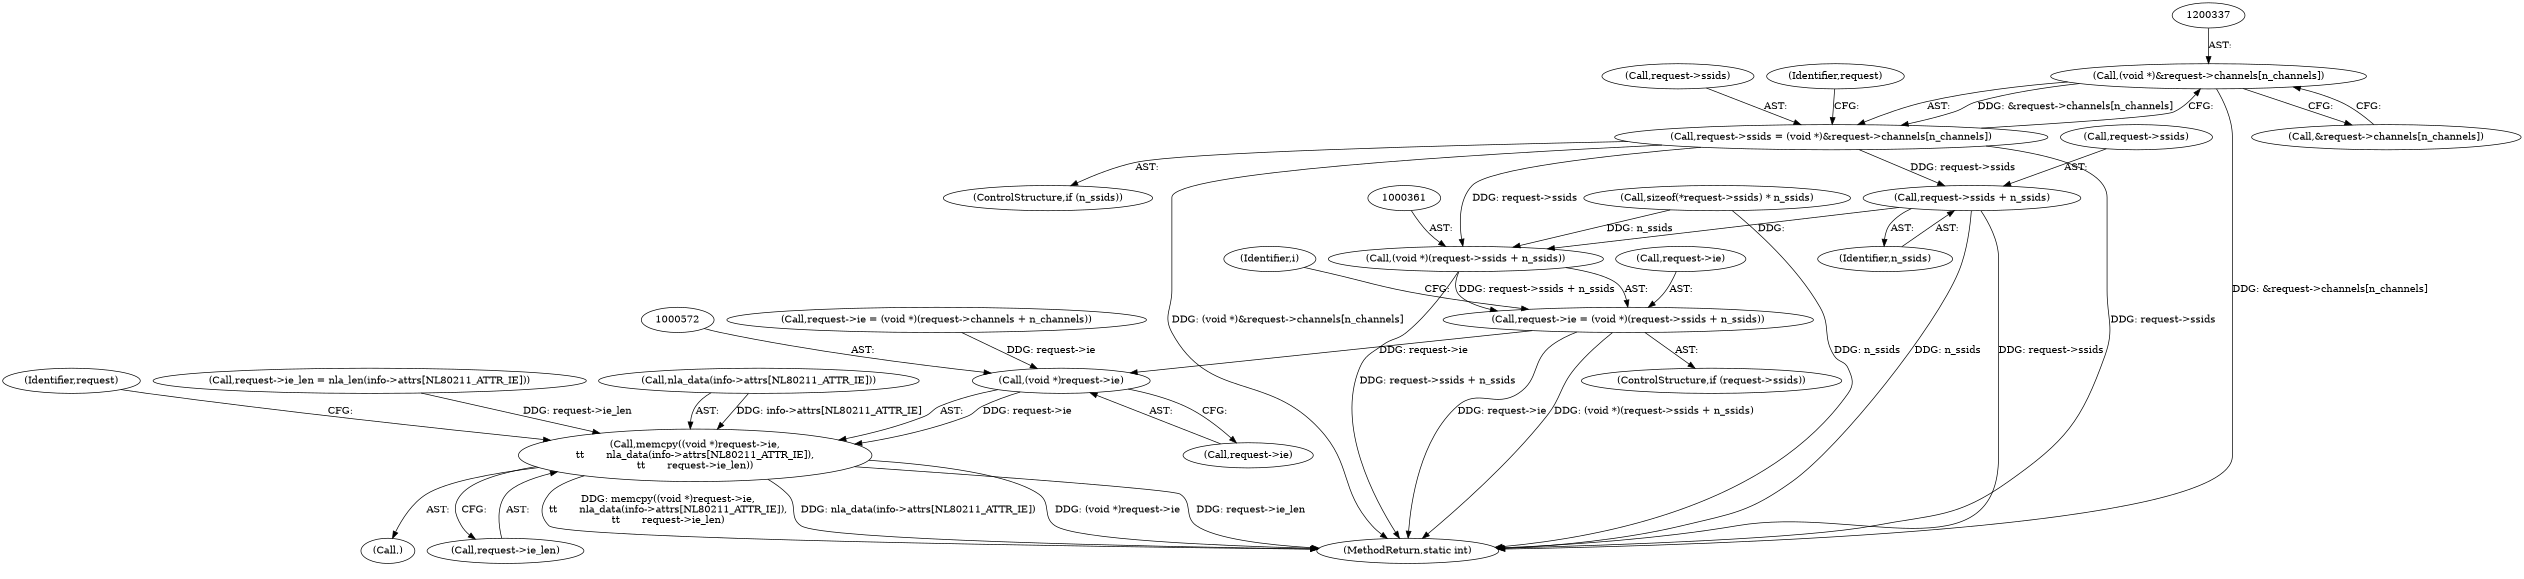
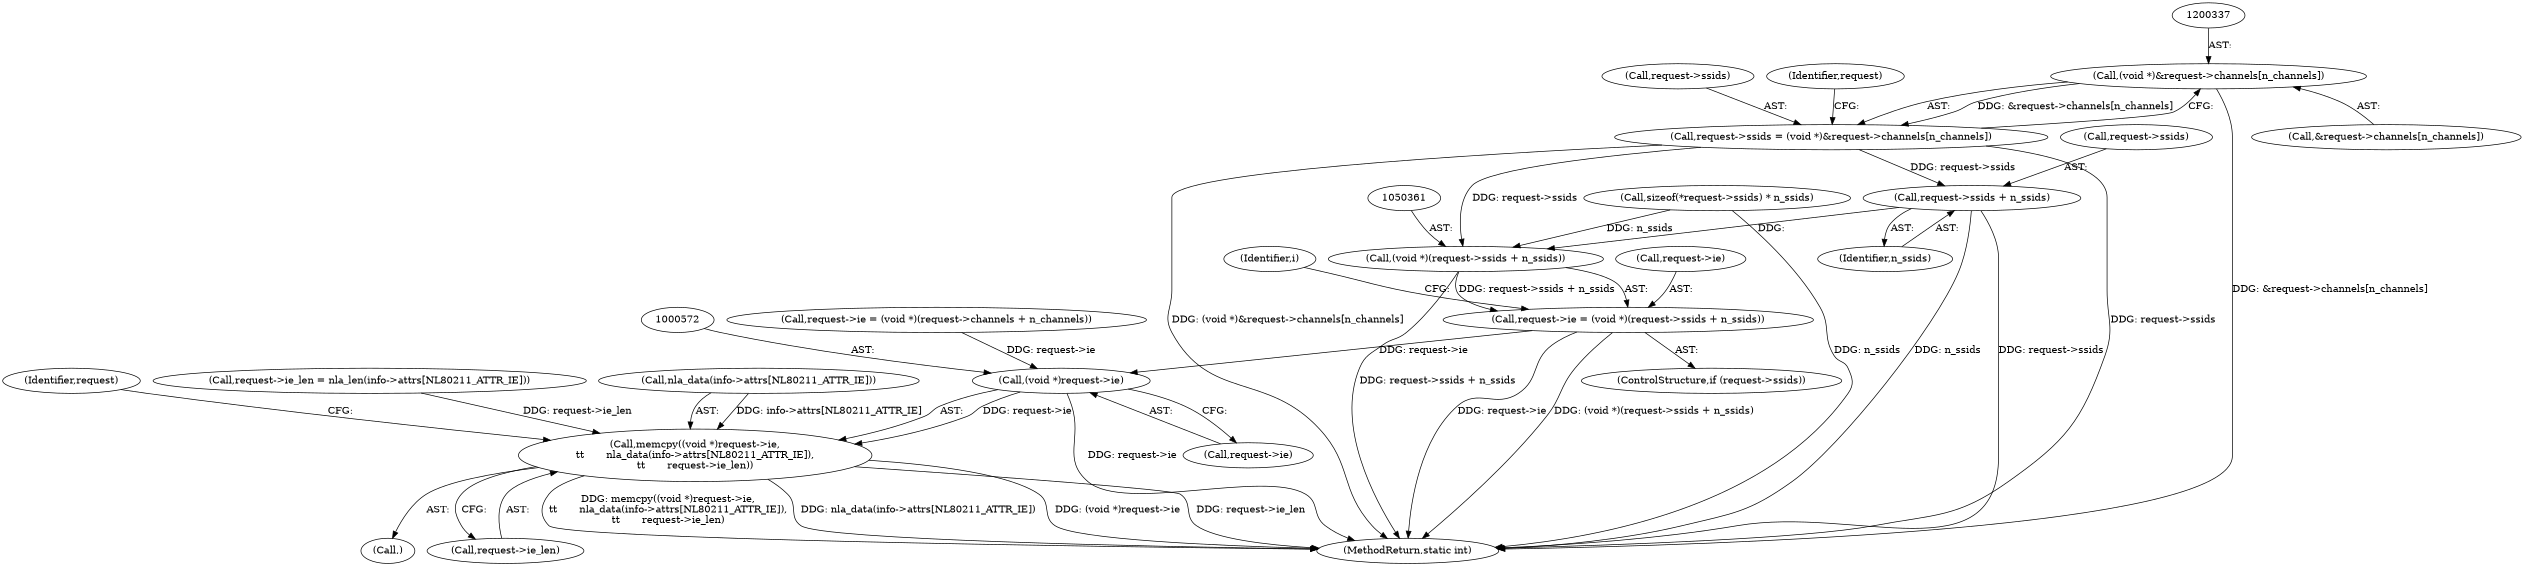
edge "(Call,(void *)&request->channels[n_channels])" -> "(Call,&request->channels[n_channels])": removed, label "CFG:"
edge "(Call,&request->channels[n_channels])" -> "(Call,(void *)&request->channels[n_channels])": label "CFG: " -> "AST: "
node "(ControlStructure,if (n_ssids))": removed
node "1000361": label "1000361" -> "1050361"
edge "(Call,(void *)request->ie)" -> "(MethodReturn,static int)": added, label "DDG: request->ie"
